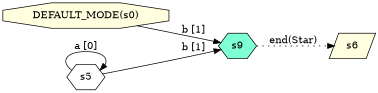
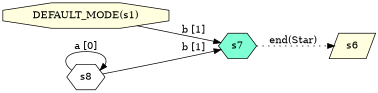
node "DEFAULT_MODE(s0)": label "DEFAULT_MODE(s0)" -> "DEFAULT_MODE(s1)"
node "s9": label "s9" -> "s7"
node "s5": label "s5" -> "s8"
